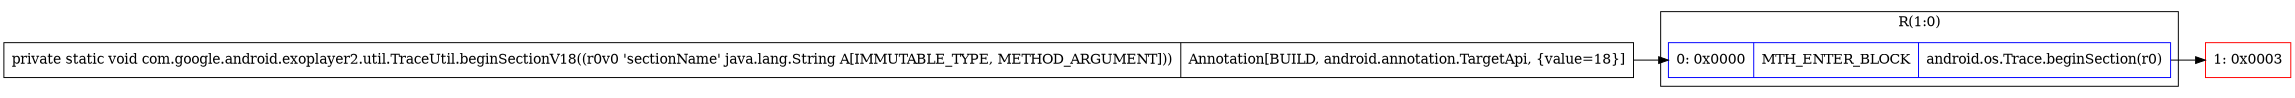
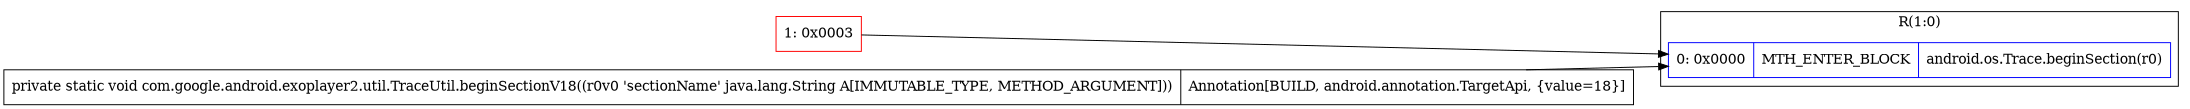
edge "0: 0x0000" -> "1: 0x0003": reversed
